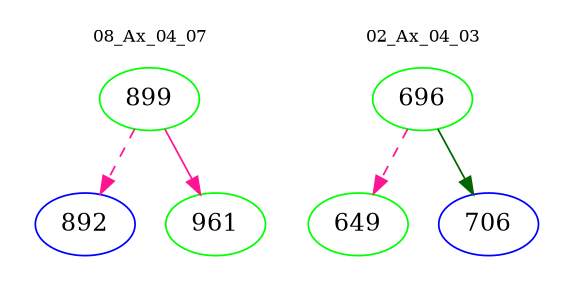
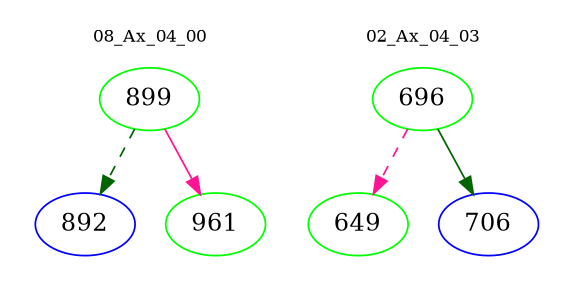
cluster "08_Ax_04_07": label "08_Ax_04_07" -> "08_Ax_04_00"
edge "899" -> "892": color deeppink -> darkgreen
